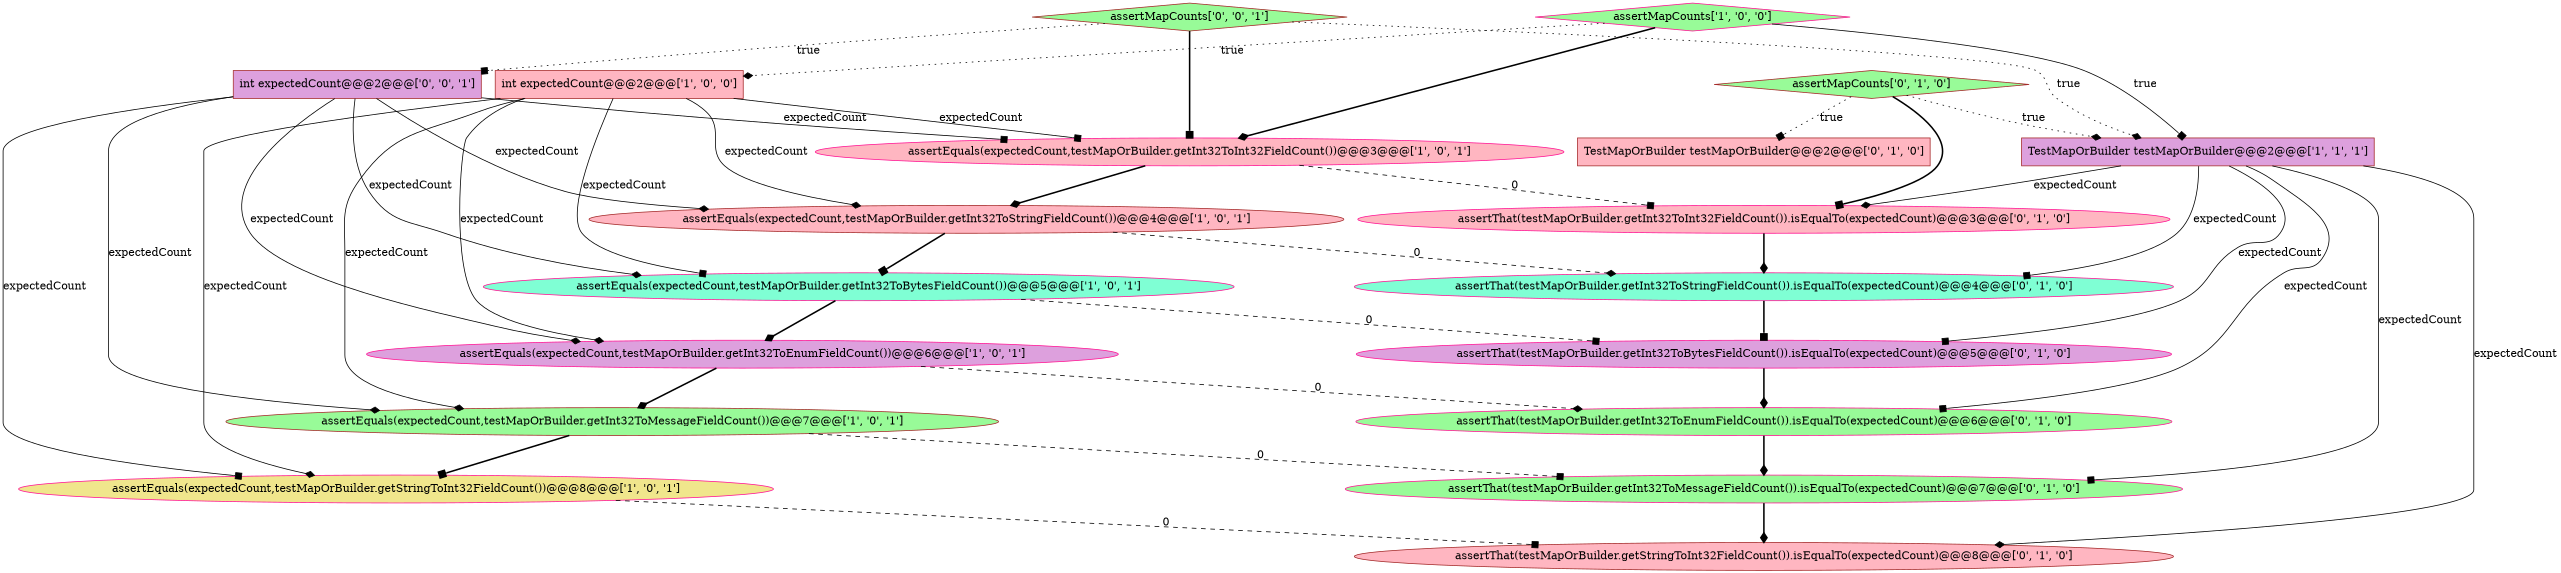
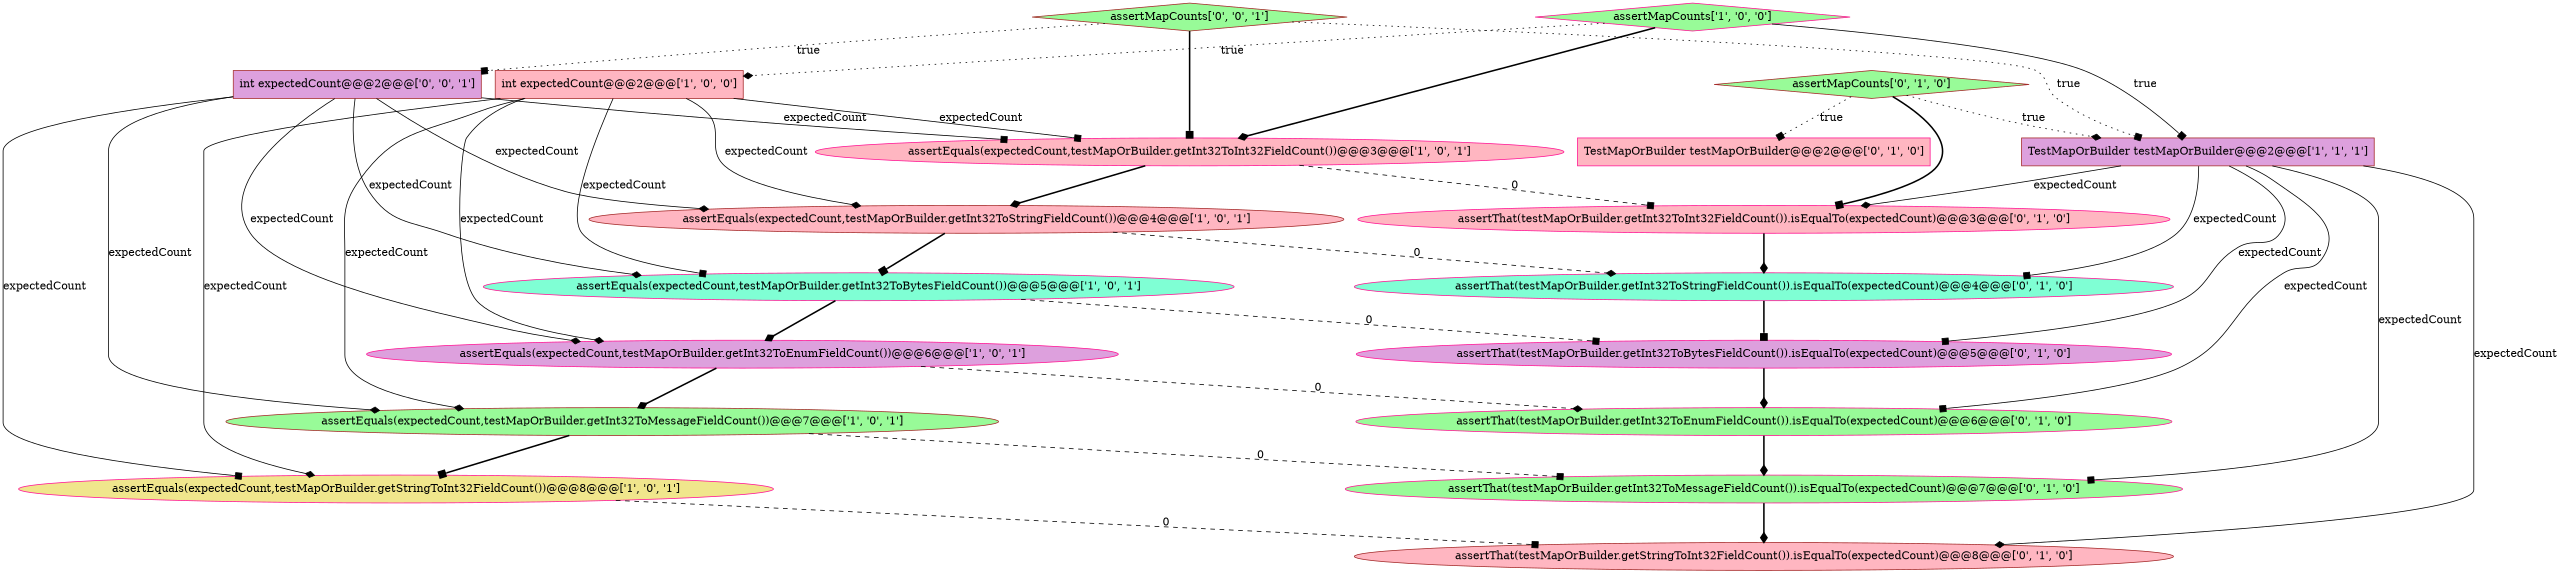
edge "assertMapCounts['0', '0', '1']" -> "TestMapOrBuilder testMapOrBuilder@@@2@@@['1', '1', '1']": arrowhead diamond -> box
node "TestMapOrBuilder testMapOrBuilder@@@2@@@['0', '1', '0']": color brown -> deeppink
